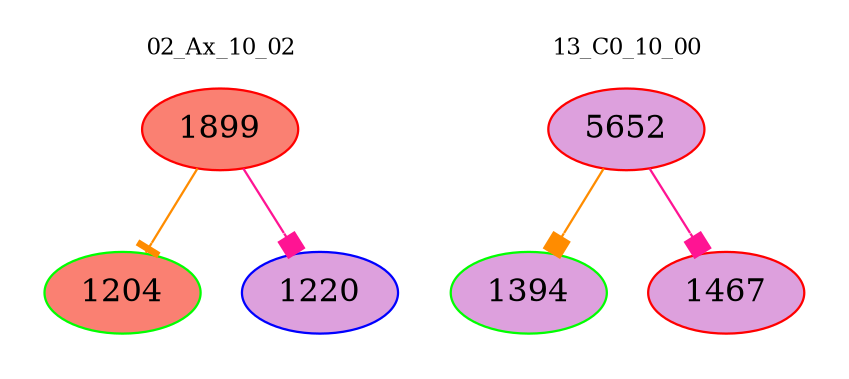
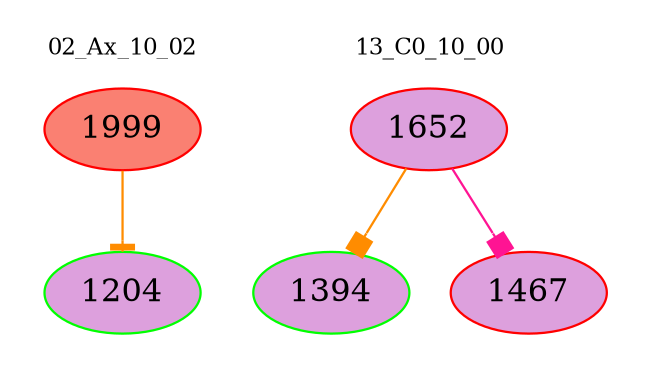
node "1899": label "1899" -> "1999"
node "5652": label "5652" -> "1652"
node "1204": fillcolor salmon -> plum
node "1220": removed
